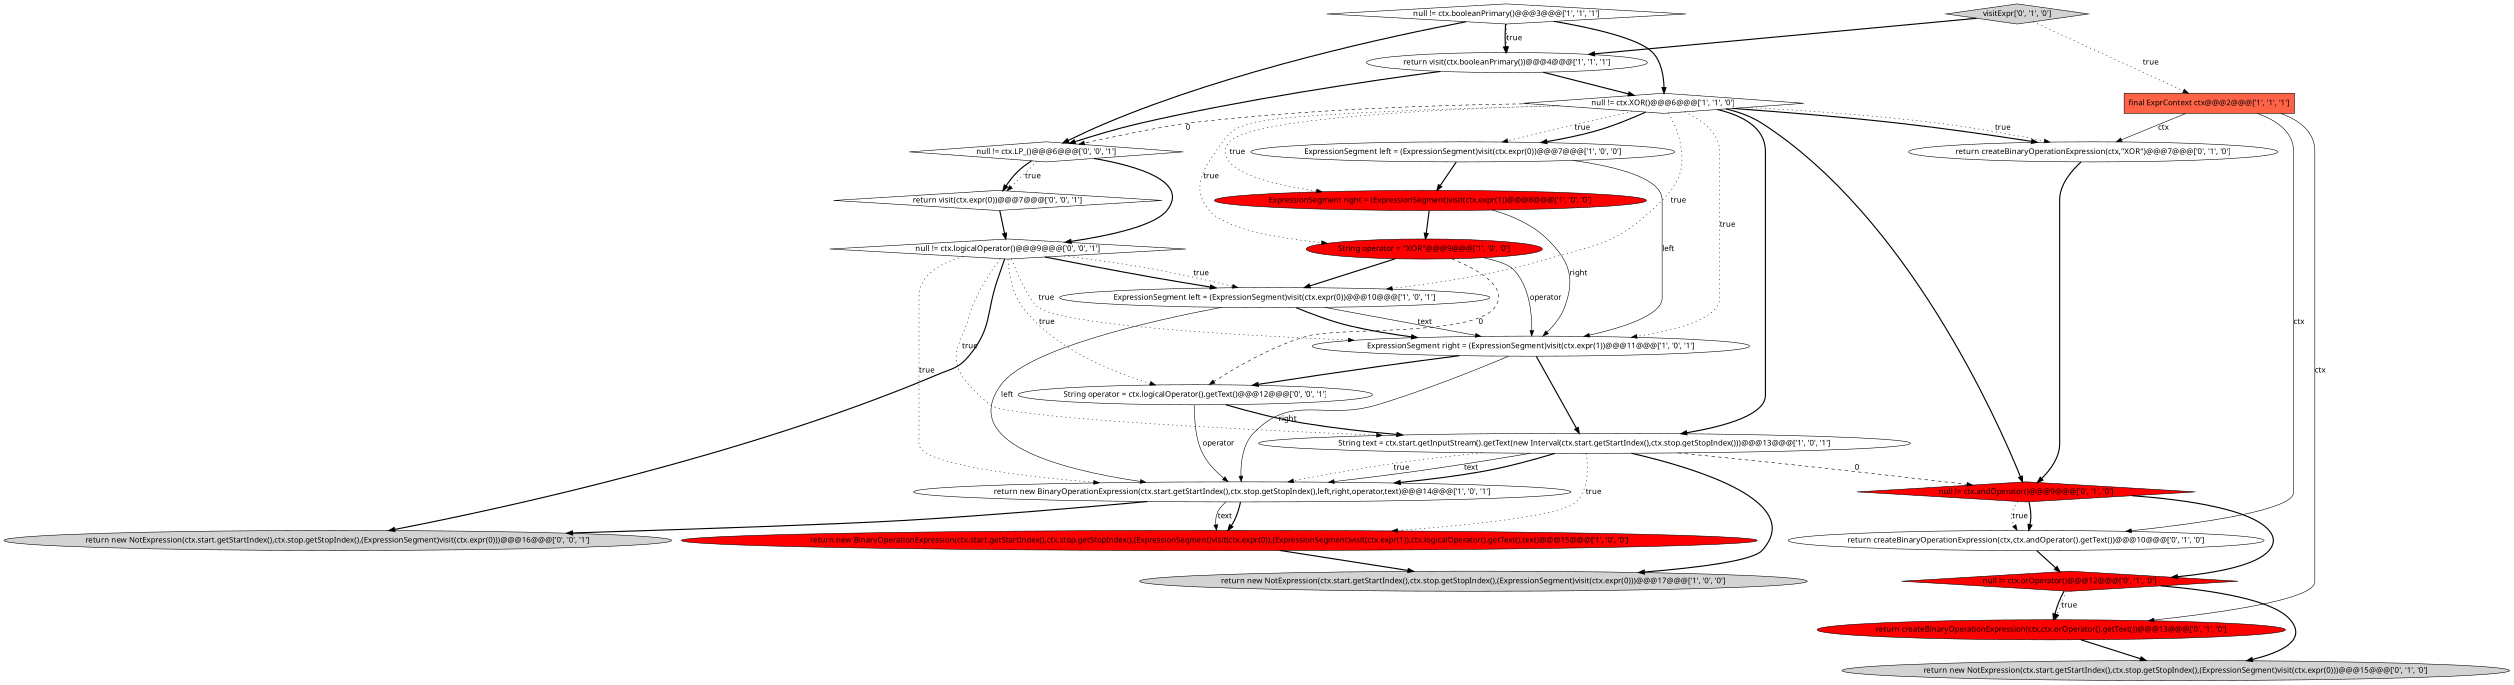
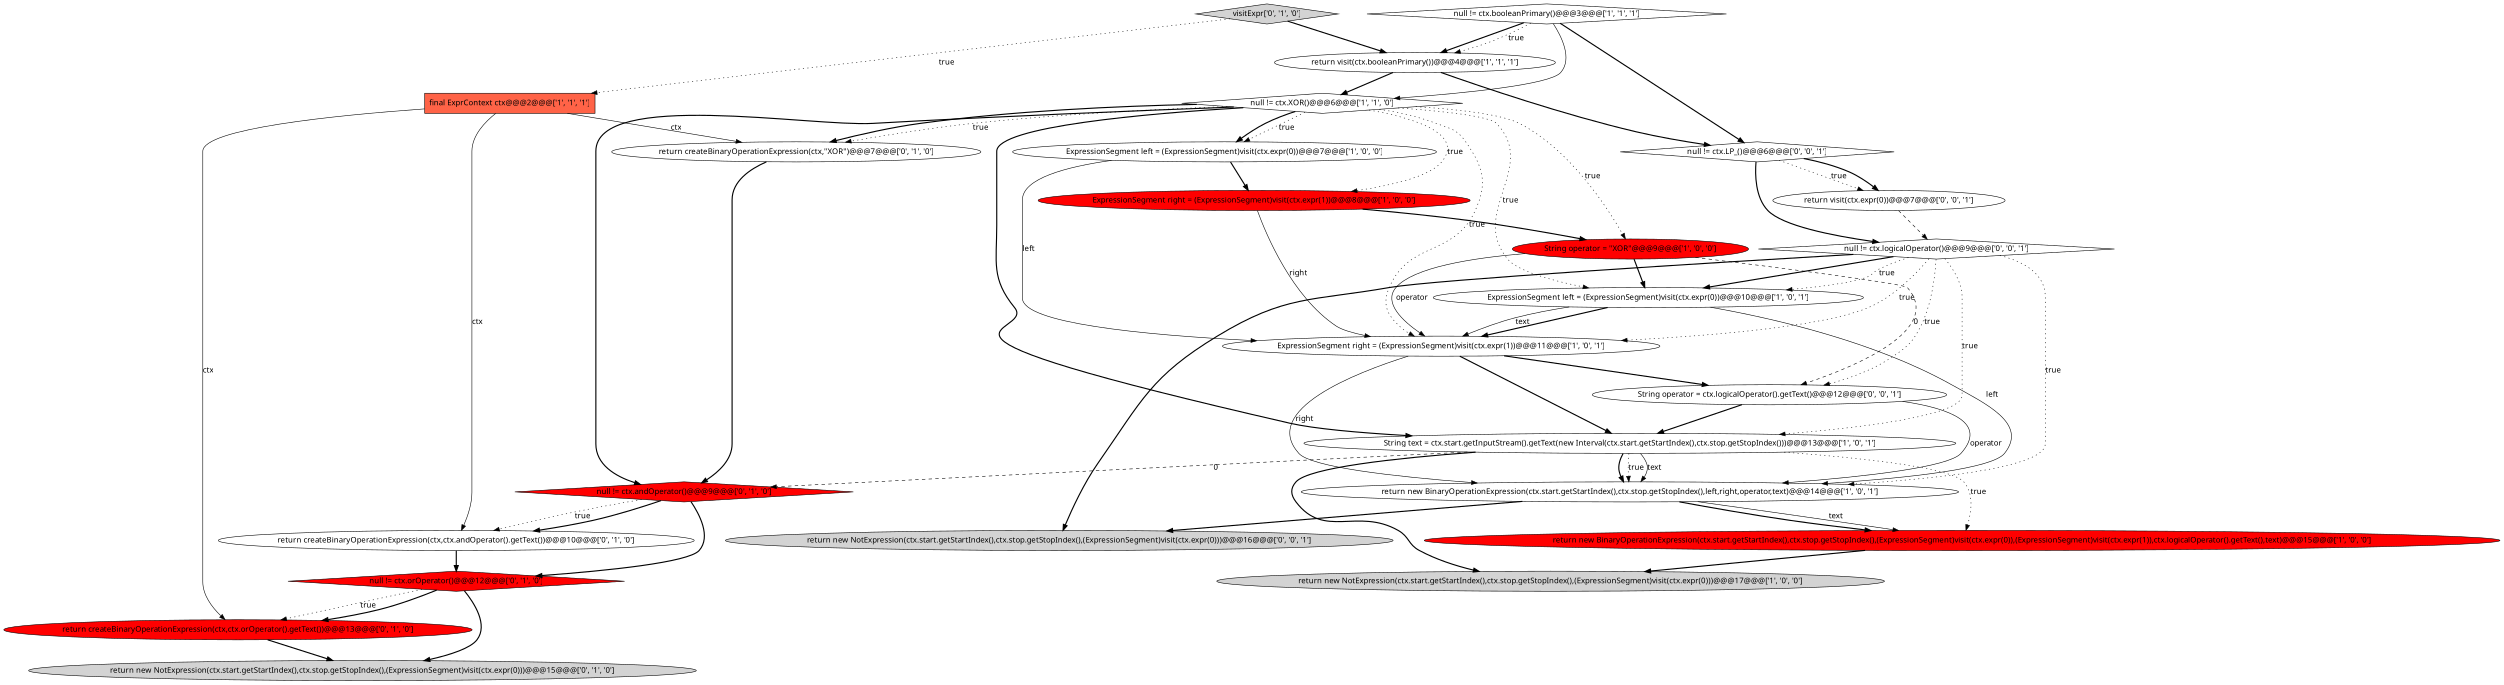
edge "null != ctx.booleanPrimary()@@@3@@@['1', '1', '1']" -> "null != ctx.XOR()@@@6@@@['1', '1', '0']": style bold -> solid
edge "null != ctx.XOR()@@@6@@@['1', '1', '0']" -> "null != ctx.LP_()@@@6@@@['0', '0', '1']": removed, label "0"
node "return visit(ctx.expr(0))@@@7@@@['0', '0', '1']": shape diamond -> ellipse
edge "return visit(ctx.expr(0))@@@7@@@['0', '0', '1']" -> "null != ctx.logicalOperator()@@@9@@@['0', '0', '1']": style bold -> dashed
